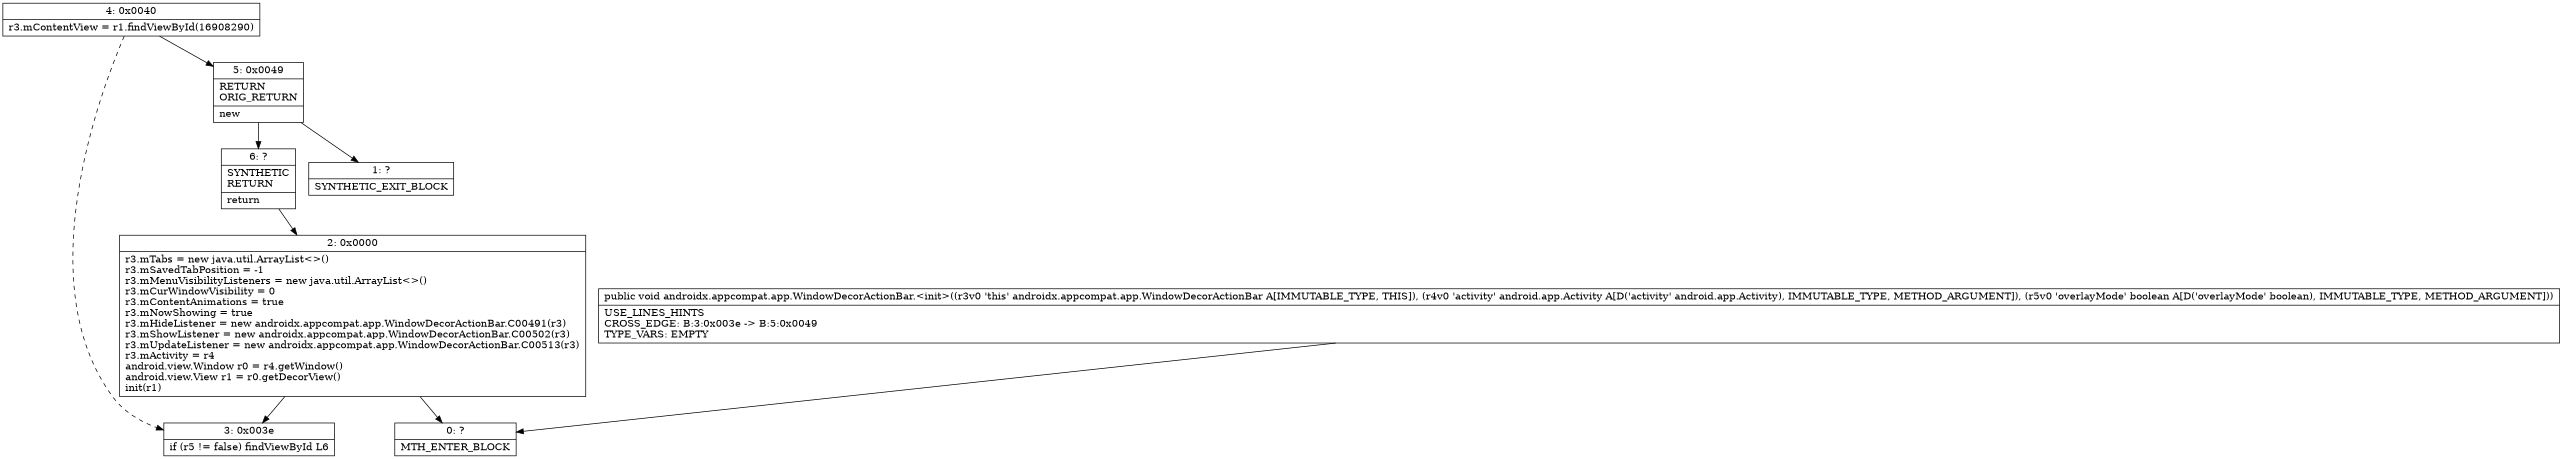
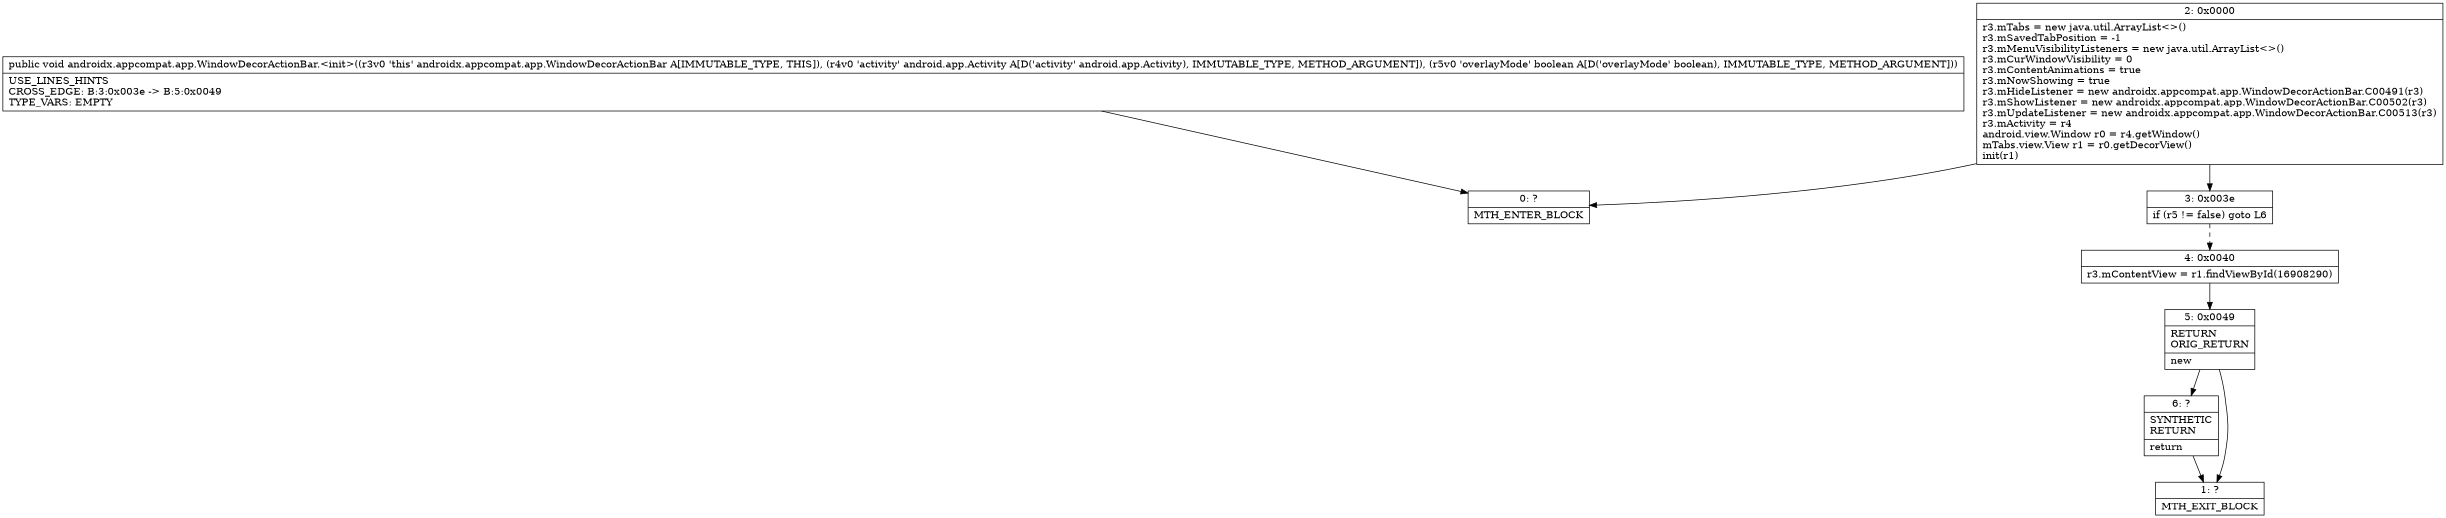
node "1: ?": text "SYNTHETIC_EXIT_BLOCK" -> "MTH_EXIT_BLOCK"
edge "6: ?" -> "2: 0x0000": now "6: ?" -> "1: ?"
edge "4: 0x0040" -> "3: 0x003e": reversed
node "2: 0x0000": text "android.view.View r1 = r0.getDecorView()" -> "mTabs.view.View r1 = r0.getDecorView()"
node "3: 0x003e": text "if (r5 != false) findViewById L6" -> "if (r5 != false) goto L6"
